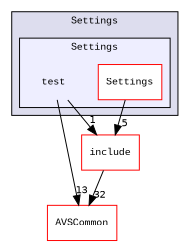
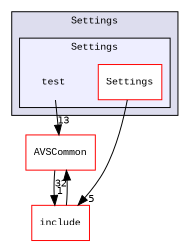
edge "test" -> "include": now "AVSCommon" -> "include"
